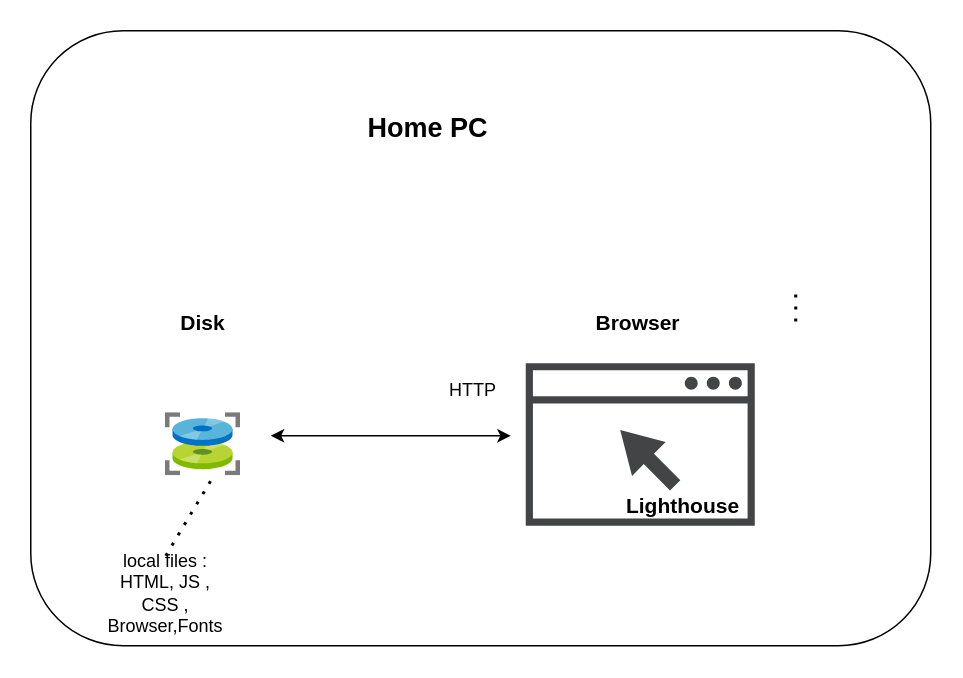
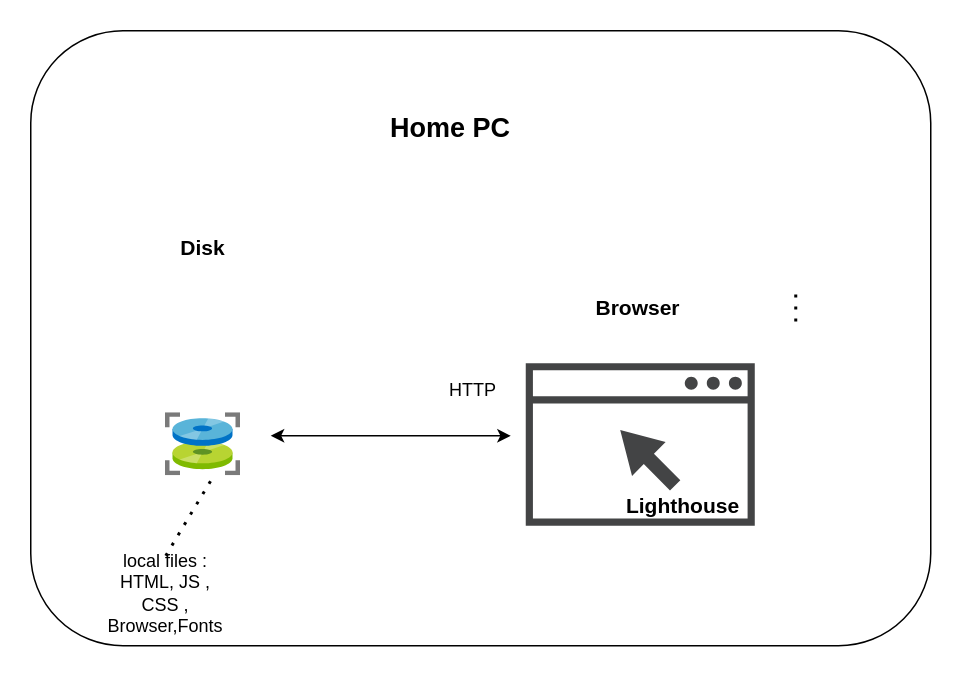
node "Home PC": moved (428, 128) -> (451, 128)
node "Disk": moved (203, 323) -> (203, 248)
node "Browser": moved (638, 323) -> (638, 308)
